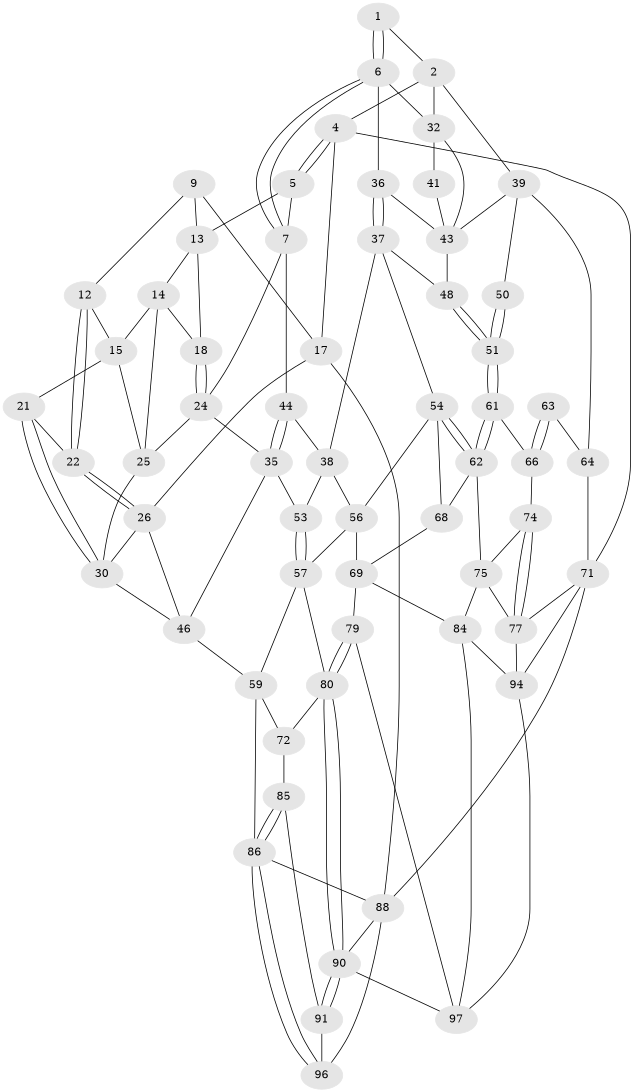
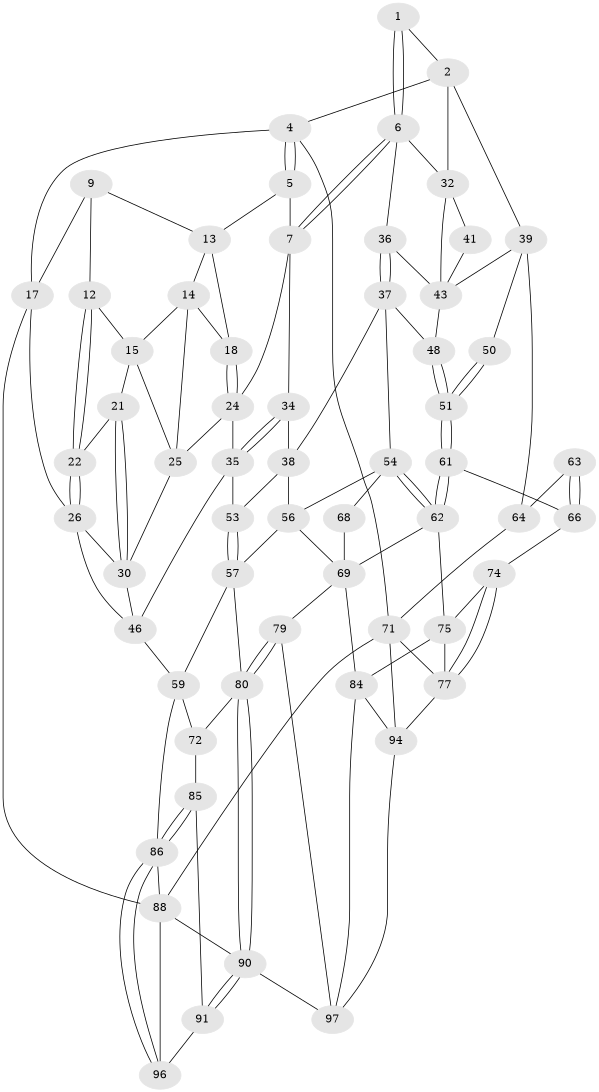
node "44": label "44" -> "34"
edge "62" -- "68": now "62" -- "69"
